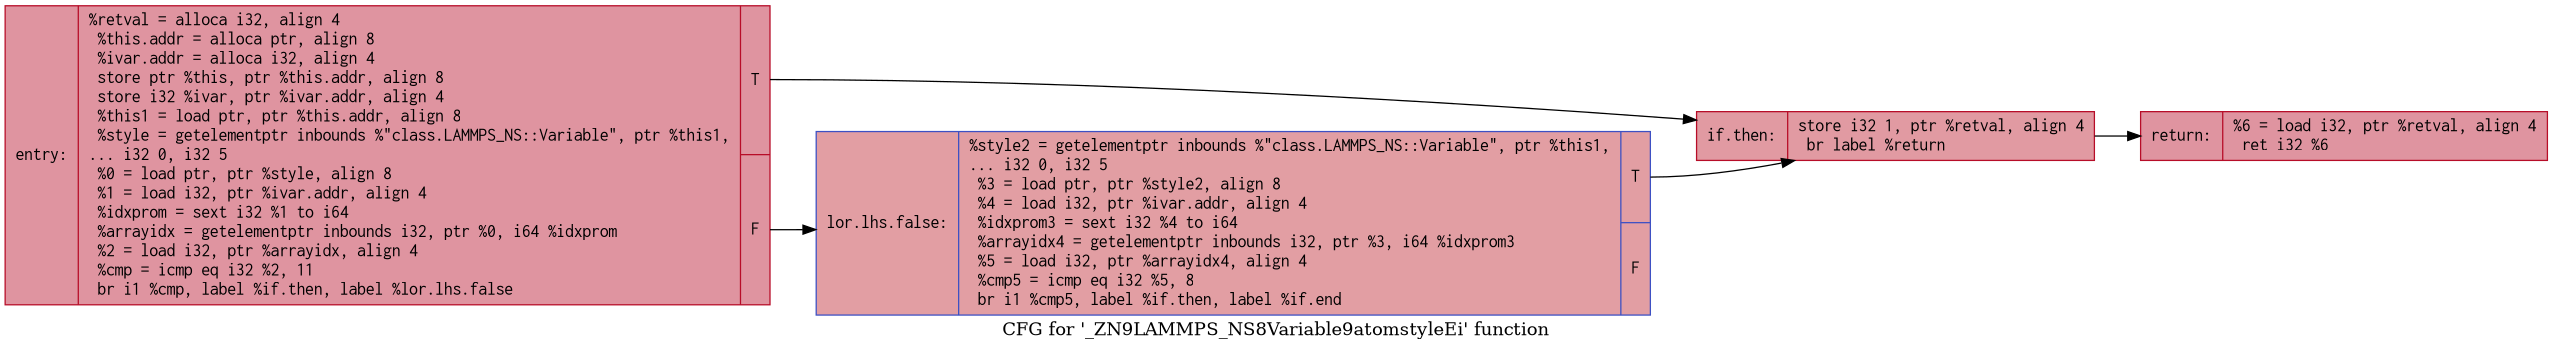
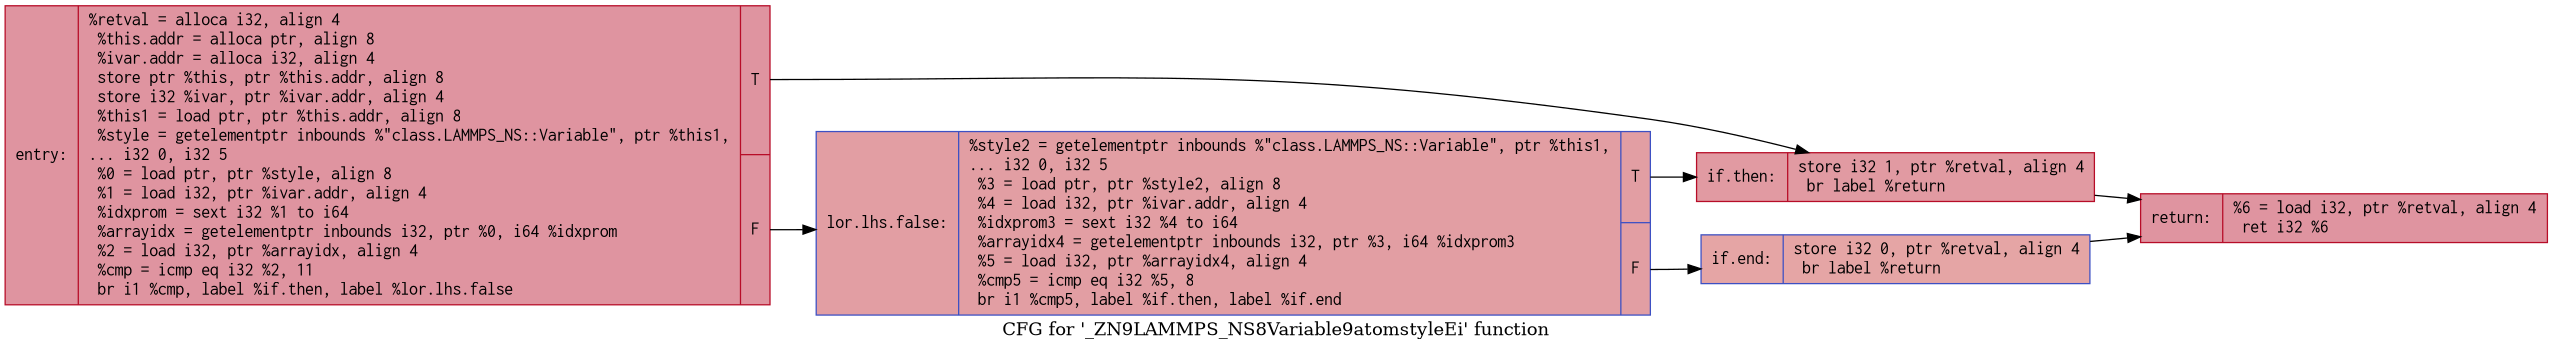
node "if.end:": added
